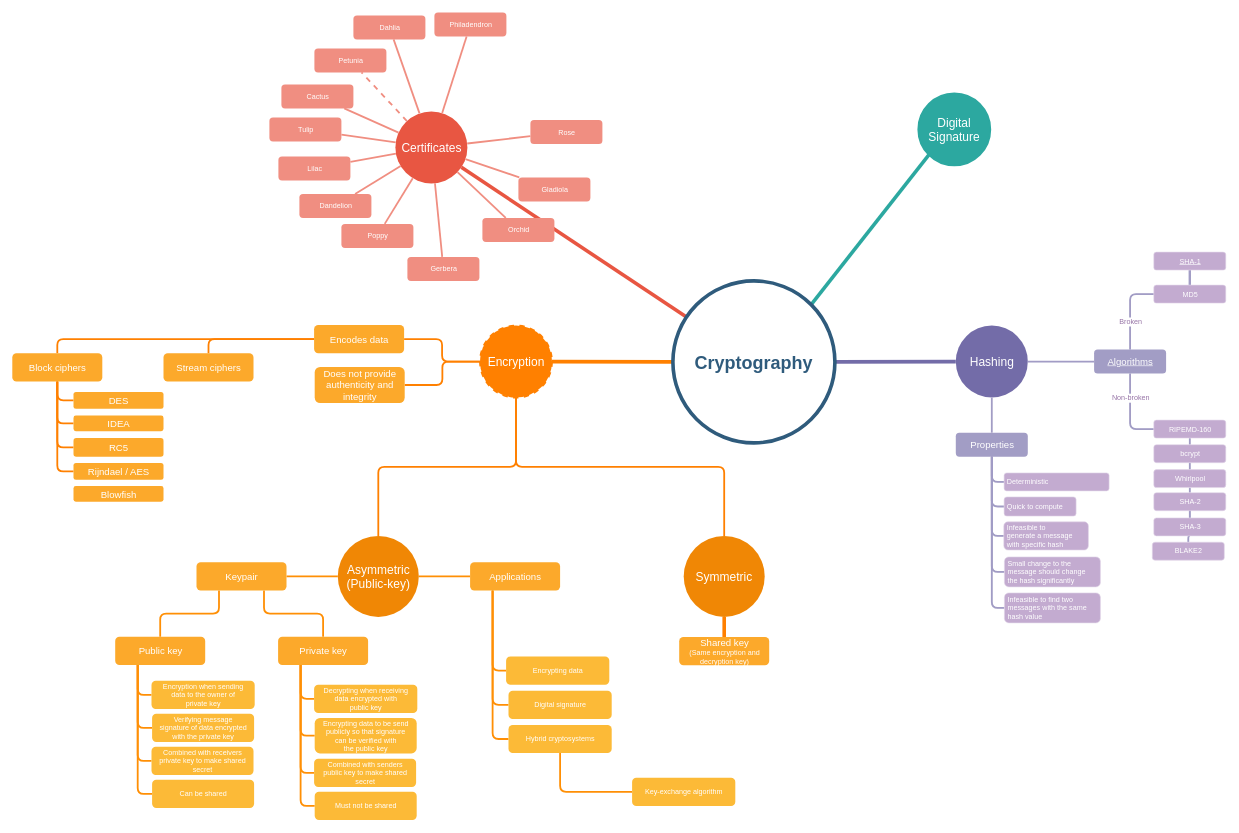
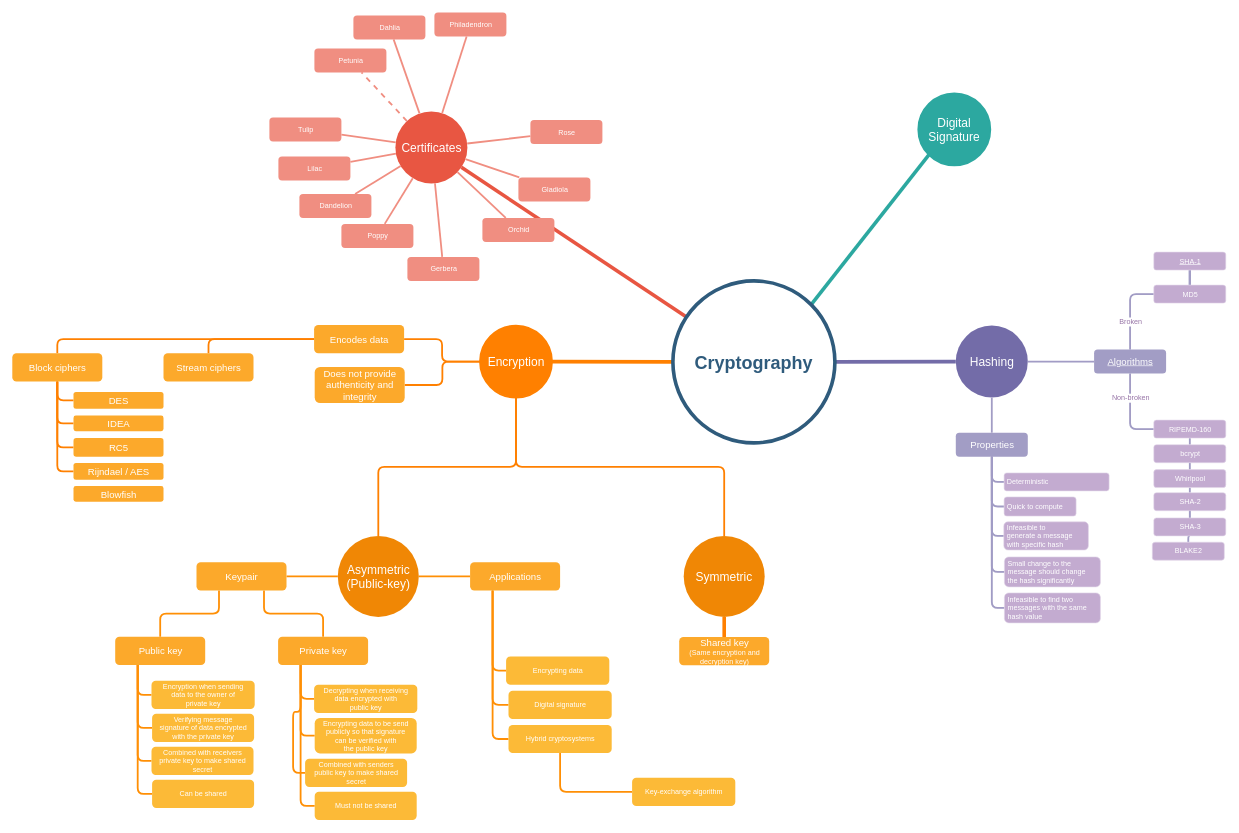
node "Cactus": removed
edge "Cactus" -- "Certificates": removed
node "Encryption": style dashed -> solid
node "Combined with senders public key to make shared secret": moved (365, 773) -> (356, 773)
